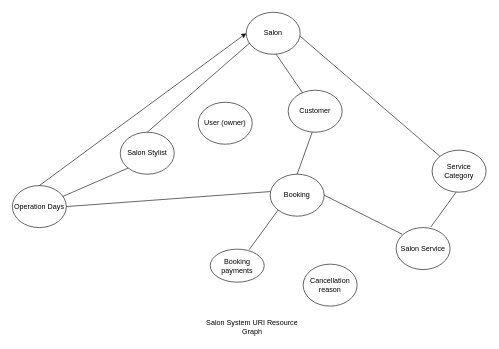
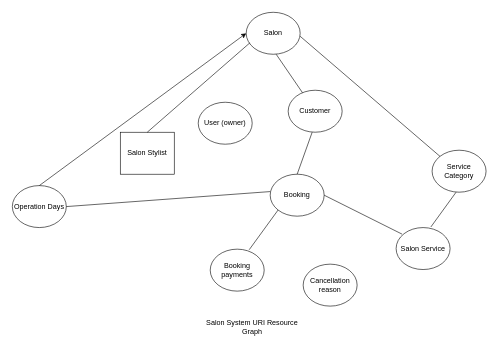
node "Salon Stylist": shape ellipse -> rectangle
edge "Salon Stylist" -- "Operation Days": removed
node "Booking payments": size 54x33 -> 54x42
